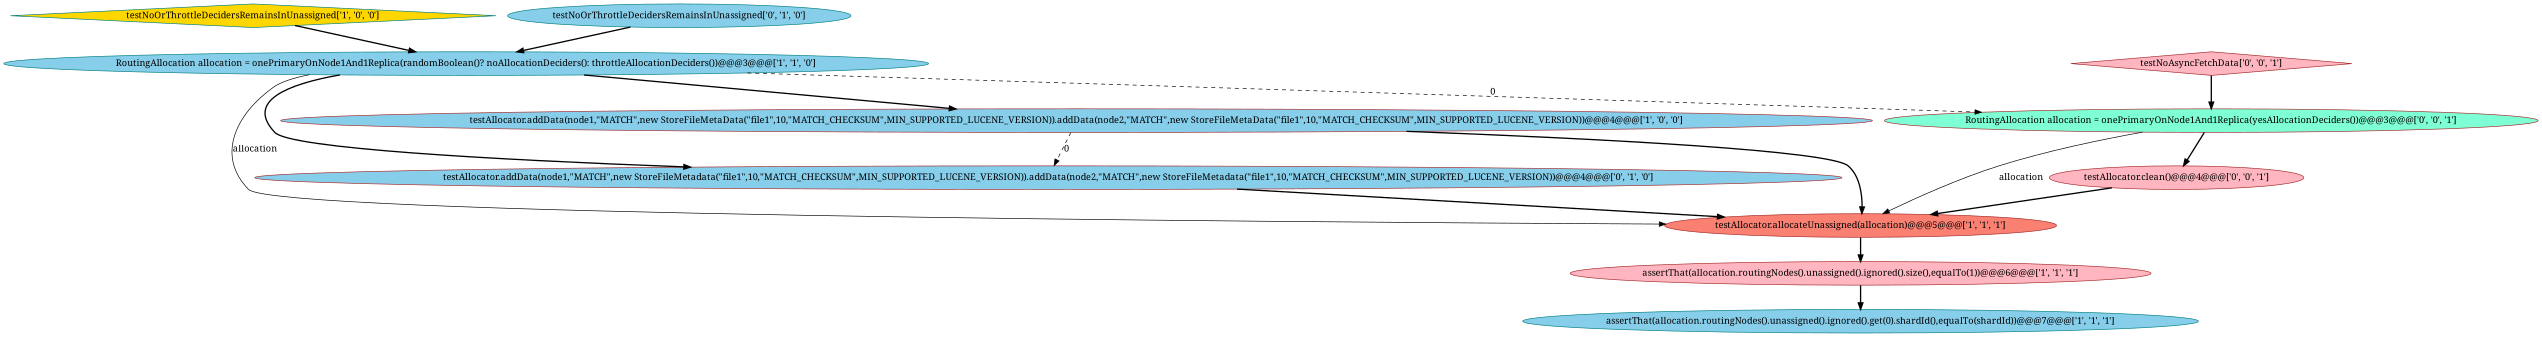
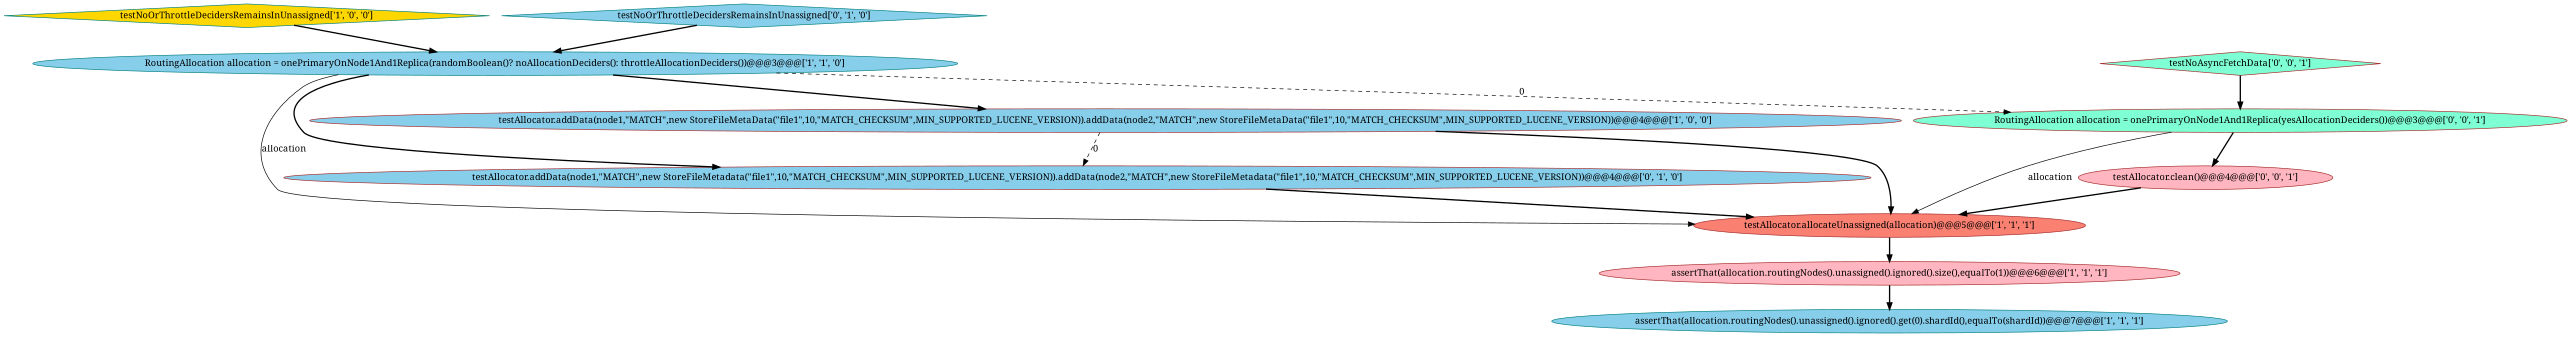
node "testNoOrThrottleDecidersRemainsInUnassigned['0', '1', '0']": shape ellipse -> diamond
node "testNoAsyncFetchData['0', '0', '1']": fillcolor lightpink -> aquamarine
